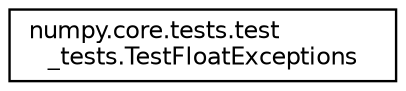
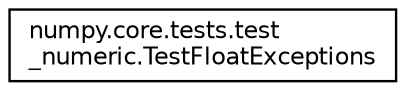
node "numpy.core.tests.test _tests.TestFloatExceptions": label "numpy.core.tests.test _tests.TestFloatExceptions" -> "numpy.core.tests.test _numeric.TestFloatExceptions"
